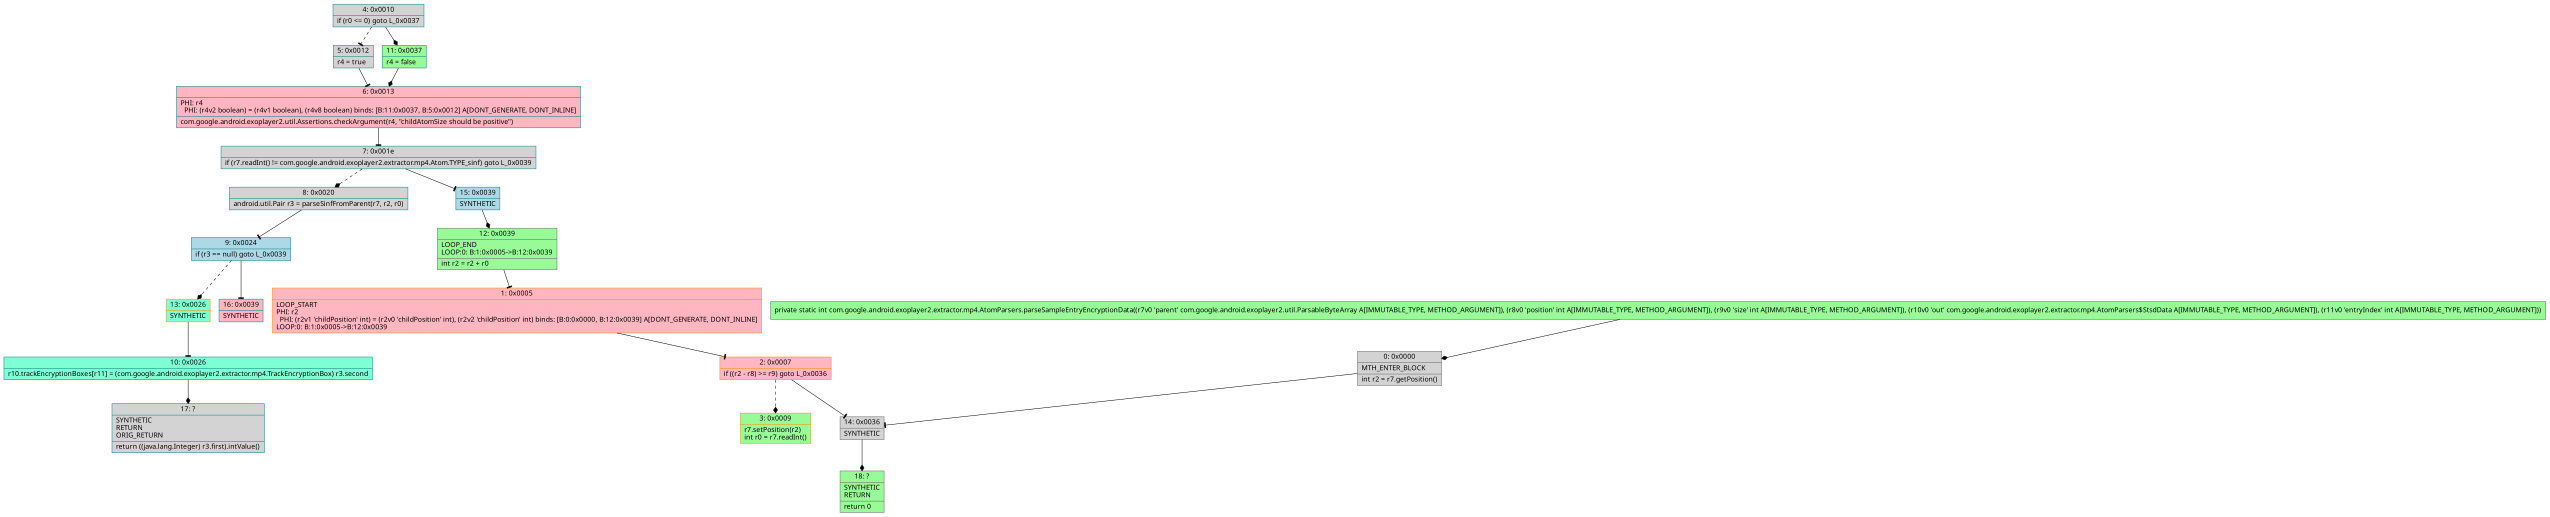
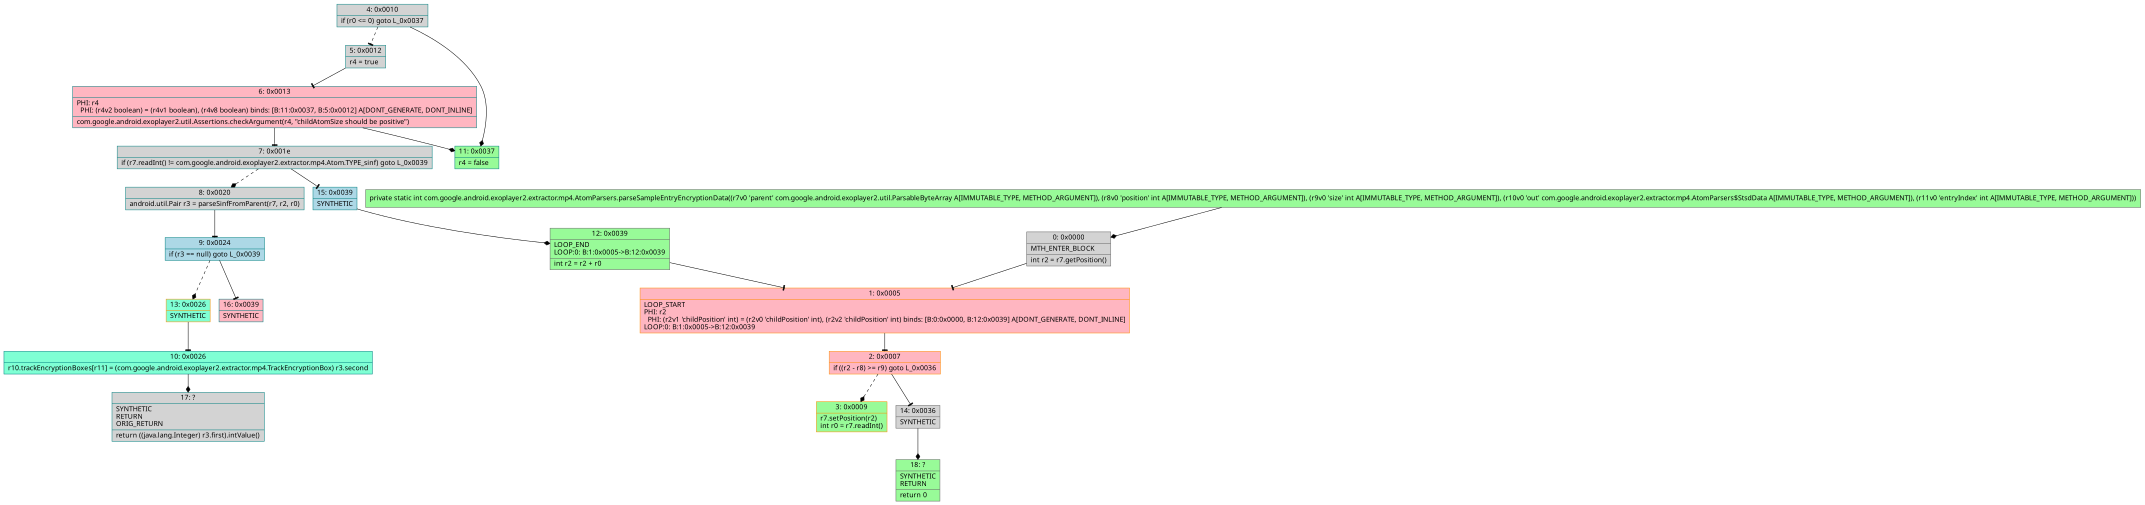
edge "11: 0x0037" -> "6: 0x0013": reversed
edge "0: 0x0000" -> "14: 0x0036": now "0: 0x0000" -> "1: 0x0005"
